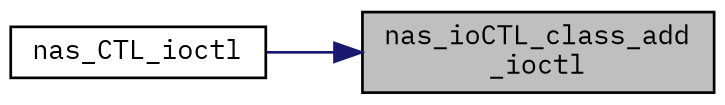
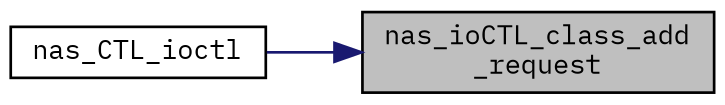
node "nas_ioCTL_class_add _ioctl": label "nas_ioCTL_class_add _ioctl" -> "nas_ioCTL_class_add _request"
